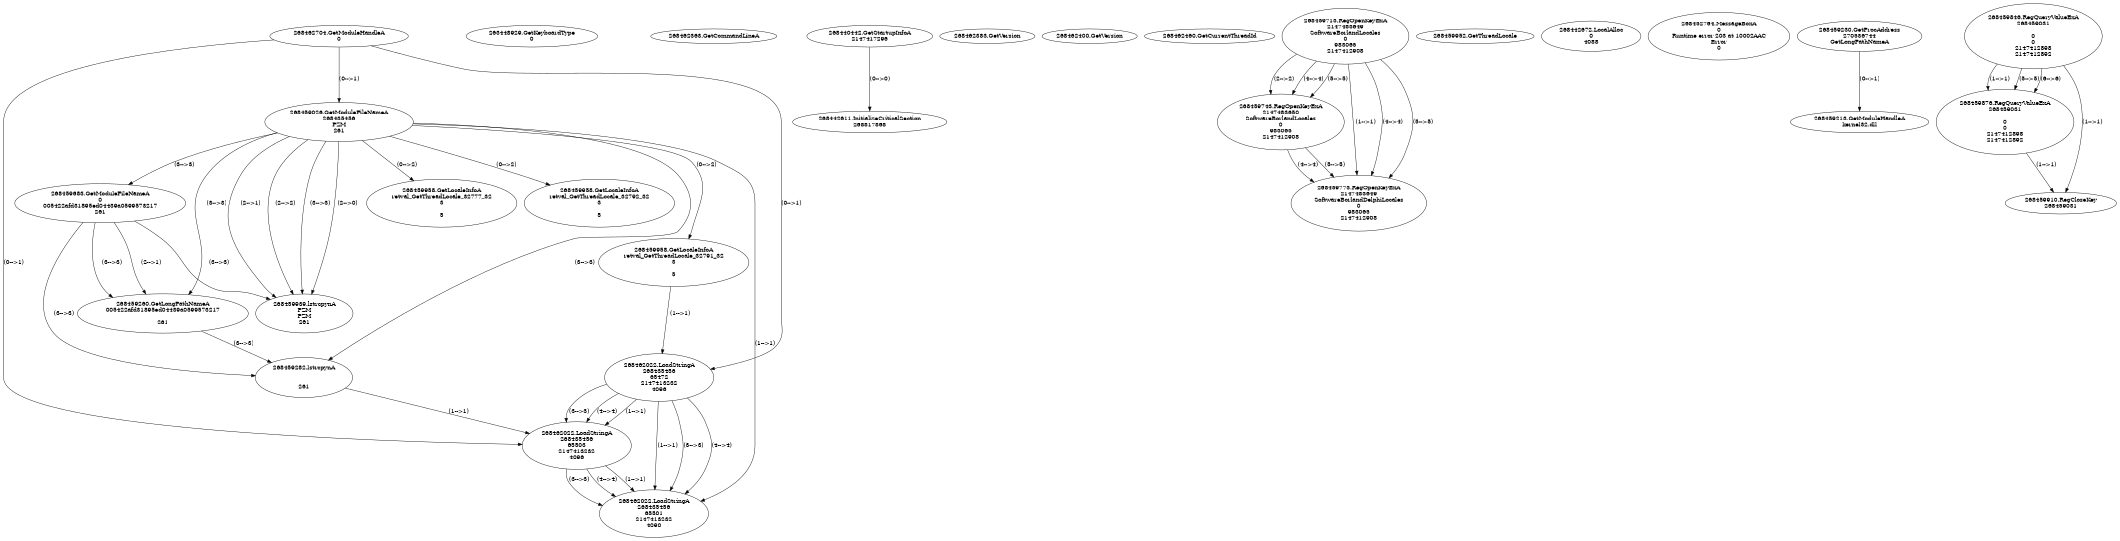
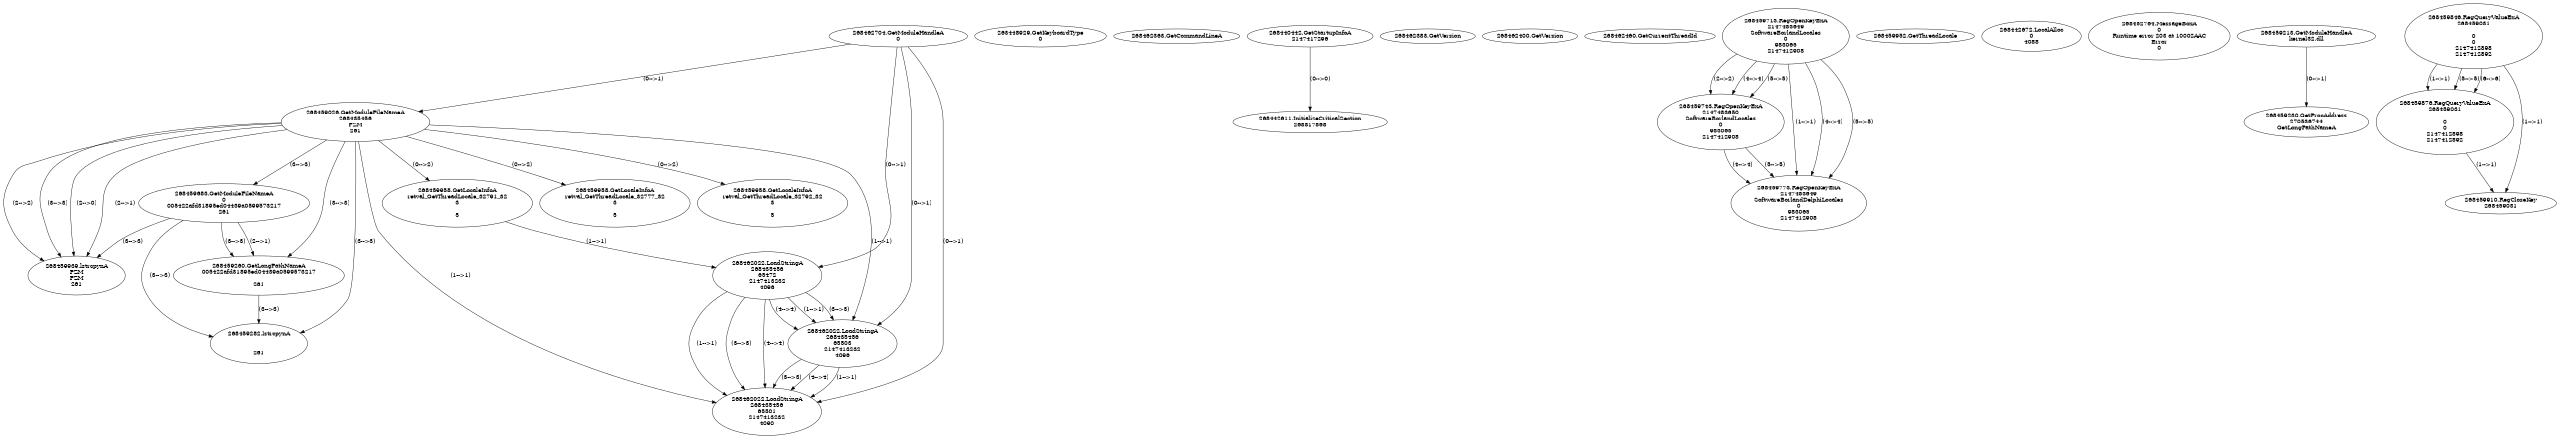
edge "268459230.GetProcAddress 270536744 GetLongPathNameA" -> "268459213.GetModuleHandleA kernel32.dll": reversed
edge "268462704.GetModuleHandleA 0" -> "268462022.LoadStringA 268435456 65501 2147413232 4090": added, label "(0-->1)"
edge "268459282.lstrcpynA 261" -> "268462022.LoadStringA 268435456 65503 2147413232 4096": now "268459026.GetModuleFileNameA 268435456 PZM 261" -> "268462022.LoadStringA 268435456 65503 2147413232 4096"
